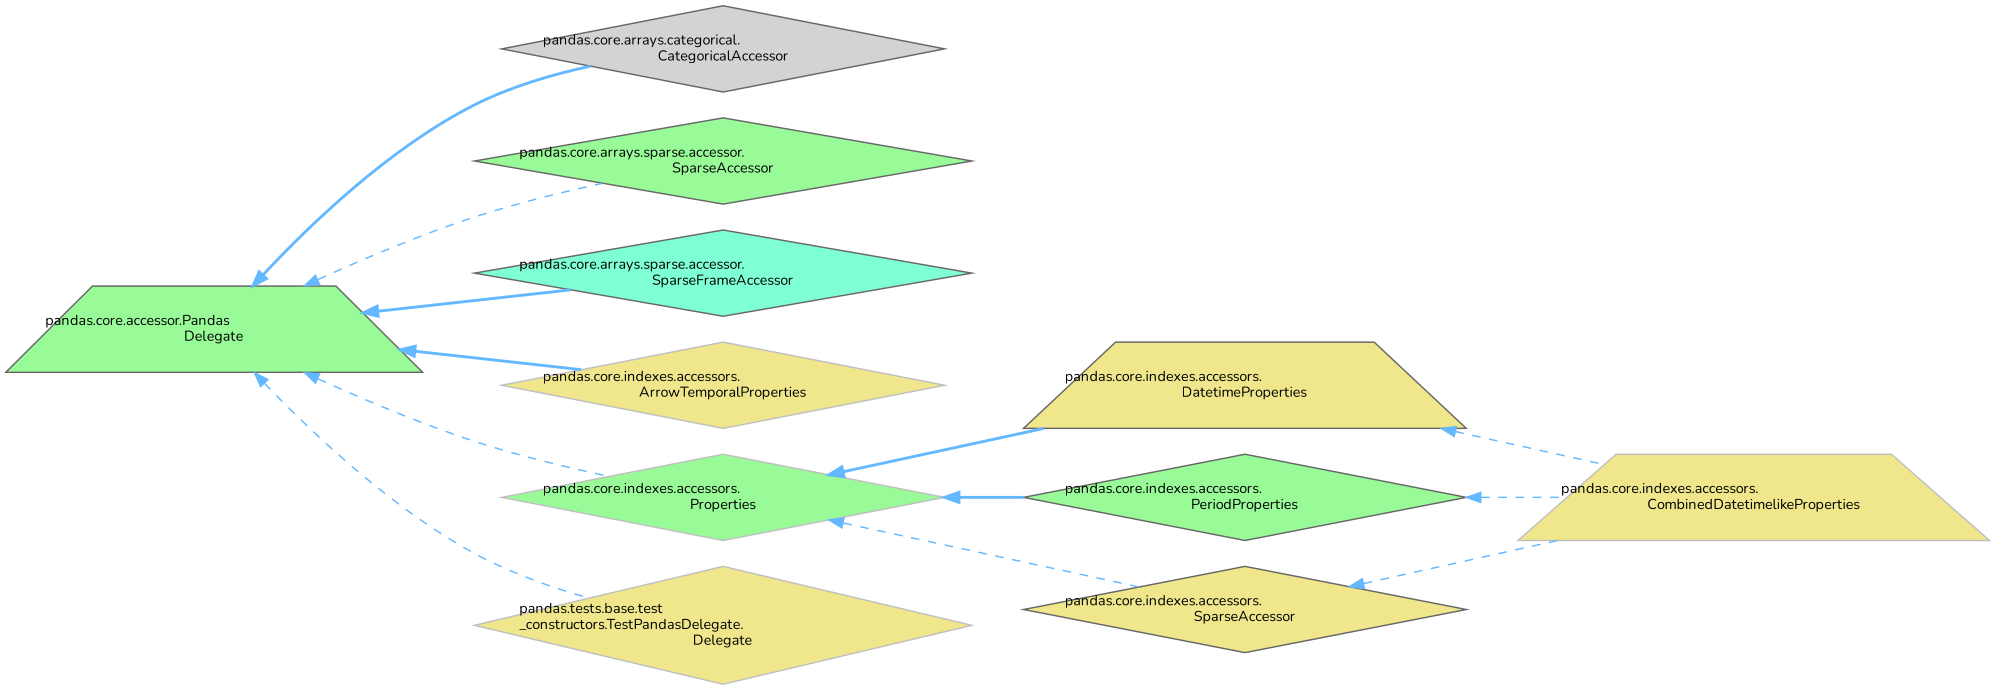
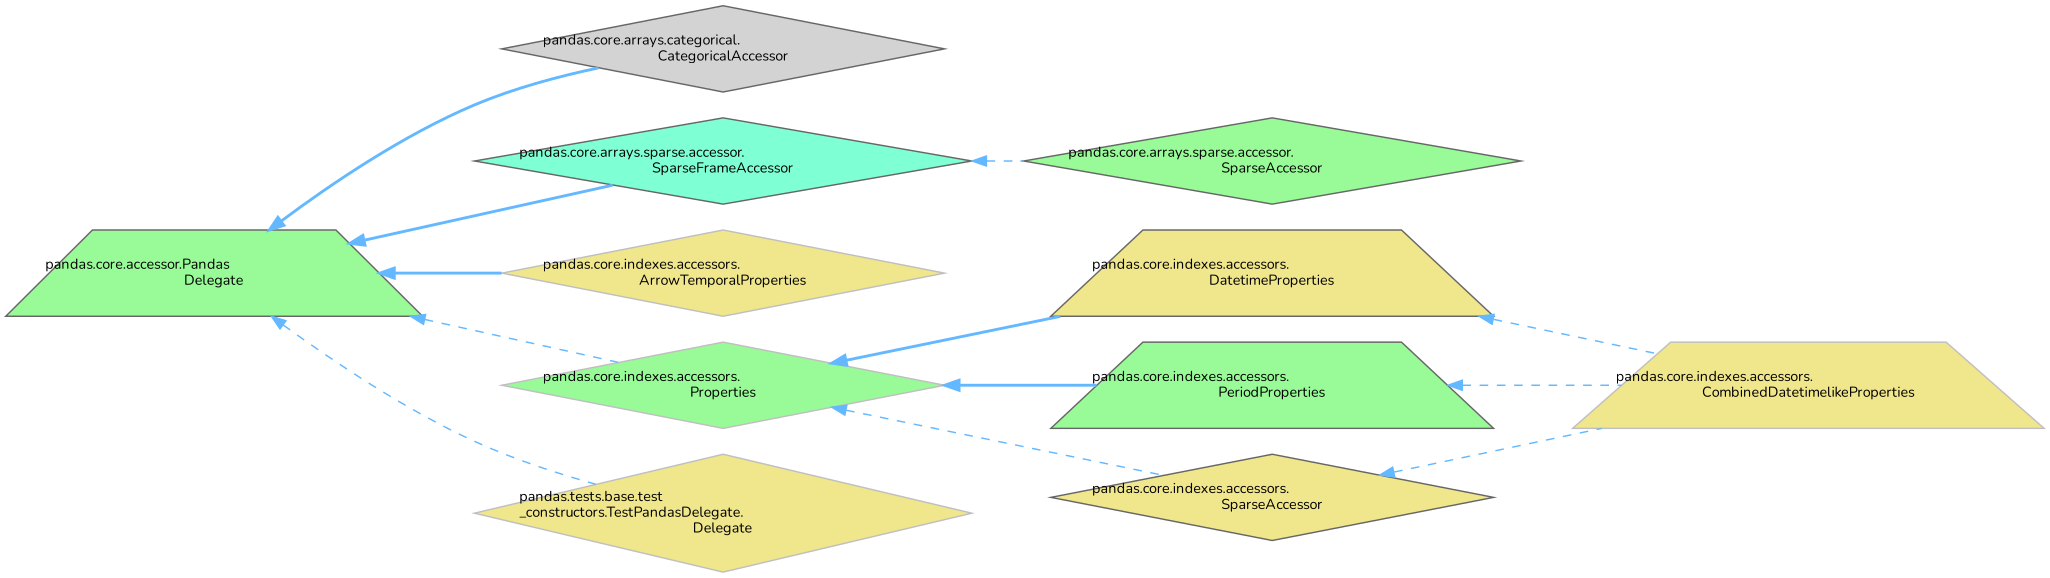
edge "pandas.core.arrays.sparse.accessor. SparseAccessor" -> "pandas.core.accessor.Pandas Delegate": now "pandas.core.arrays.sparse.accessor. SparseAccessor" -> "pandas.core.arrays.sparse.accessor. SparseFrameAccessor"
node "pandas.core.indexes.accessors. PeriodProperties": shape diamond -> trapezium
